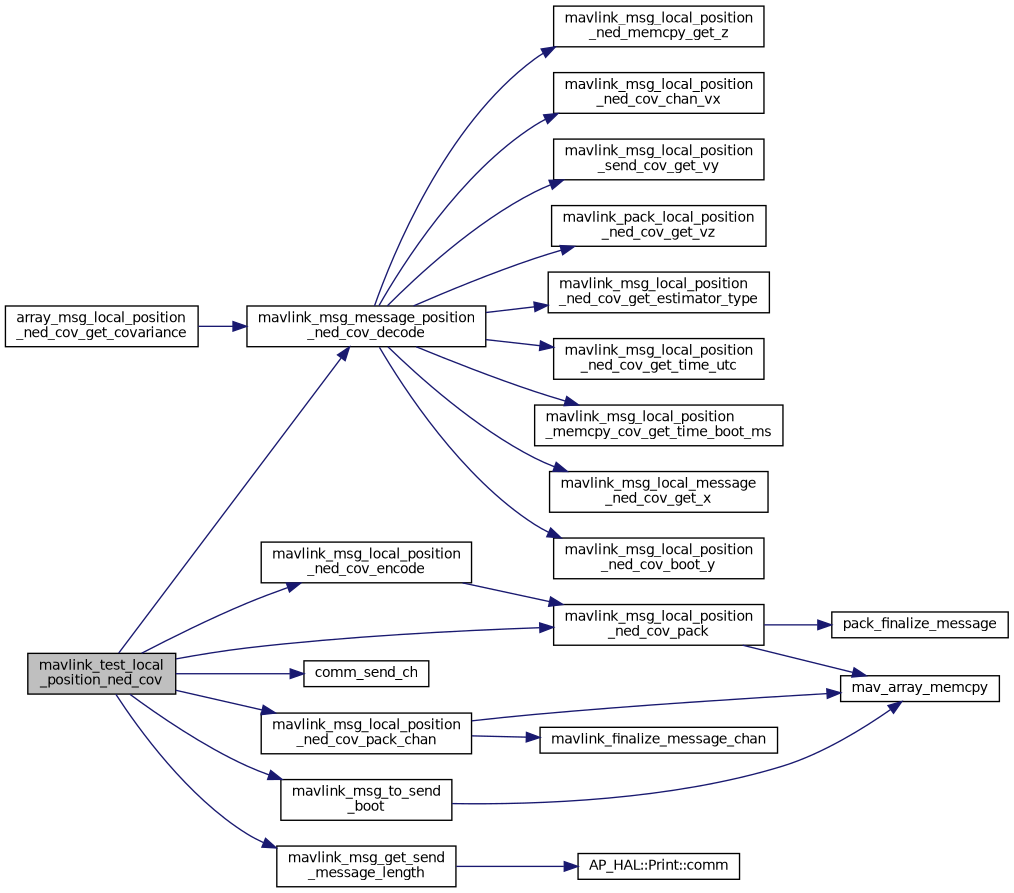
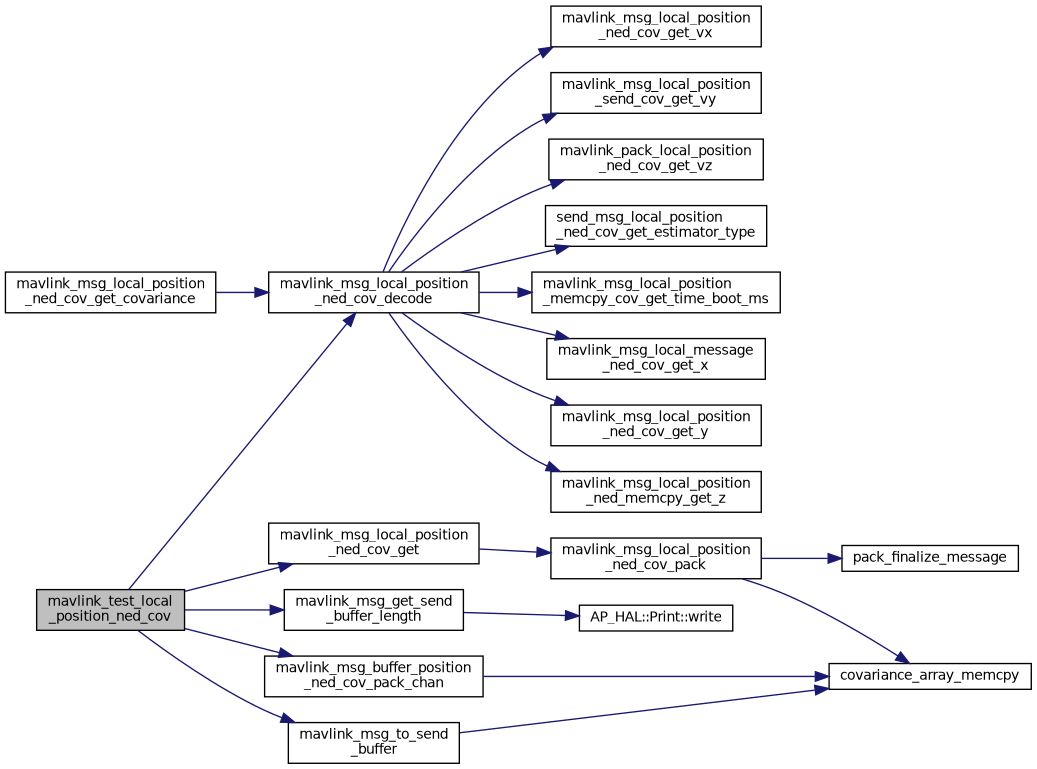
node "mavlink_msg_local_position _ned_cov_chan_vx": label "mavlink_msg_local_position _ned_cov_chan_vx" -> "mavlink_msg_local_position _ned_cov_get_vx"
node "mavlink_msg_local_position _ned_cov_get_estimator_type": label "mavlink_msg_local_position _ned_cov_get_estimator_type" -> "send_msg_local_position _ned_cov_get_estimator_type"
node "array_msg_local_position _ned_cov_get_covariance": label "array_msg_local_position _ned_cov_get_covariance" -> "mavlink_msg_local_position _ned_cov_get_covariance"
node "mavlink_msg_message_position _ned_cov_decode": label "mavlink_msg_message_position _ned_cov_decode" -> "mavlink_msg_local_position _ned_cov_decode"
node "mavlink_msg_local_position _ned_cov_get_time_utc": removed
node "mavlink_msg_local_position _ned_cov_boot_y": label "mavlink_msg_local_position _ned_cov_boot_y" -> "mavlink_msg_local_position _ned_cov_get_y"
node "mavlink_msg_local_position _ned_cov_encode": label "mavlink_msg_local_position _ned_cov_encode" -> "mavlink_msg_local_position _ned_cov_get"
edge "mavlink_test_local _position_ned_cov" -> "mavlink_msg_local_position _ned_cov_pack": removed
node "comm_send_ch": removed
node "mav_array_memcpy": label "mav_array_memcpy" -> "covariance_array_memcpy"
node "mavlink_msg_local_position _ned_cov_pack_chan": label "mavlink_msg_local_position _ned_cov_pack_chan" -> "mavlink_msg_buffer_position _ned_cov_pack_chan"
node "mavlink_finalize_message_chan": removed
node "mavlink_msg_to_send _boot": label "mavlink_msg_to_send _boot" -> "mavlink_msg_to_send _buffer"
node "mavlink_msg_get_send _message_length": label "mavlink_msg_get_send _message_length" -> "mavlink_msg_get_send _buffer_length"
node "AP_HAL::Print::comm": label "AP_HAL::Print::comm" -> "AP_HAL::Print::write"
